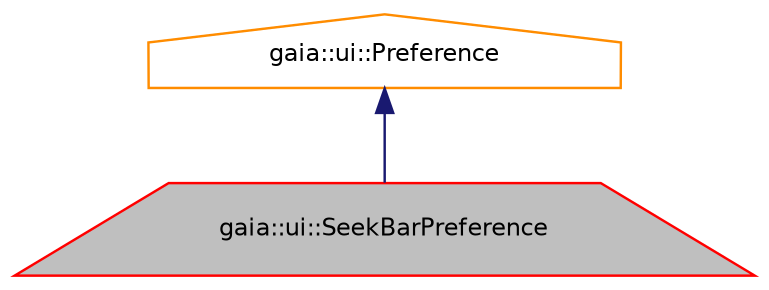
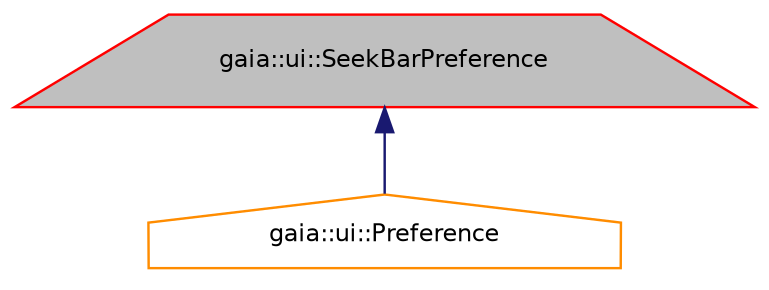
edge "gaia::ui::SeekBarPreference" -> "gaia::ui::Preference": reversed
